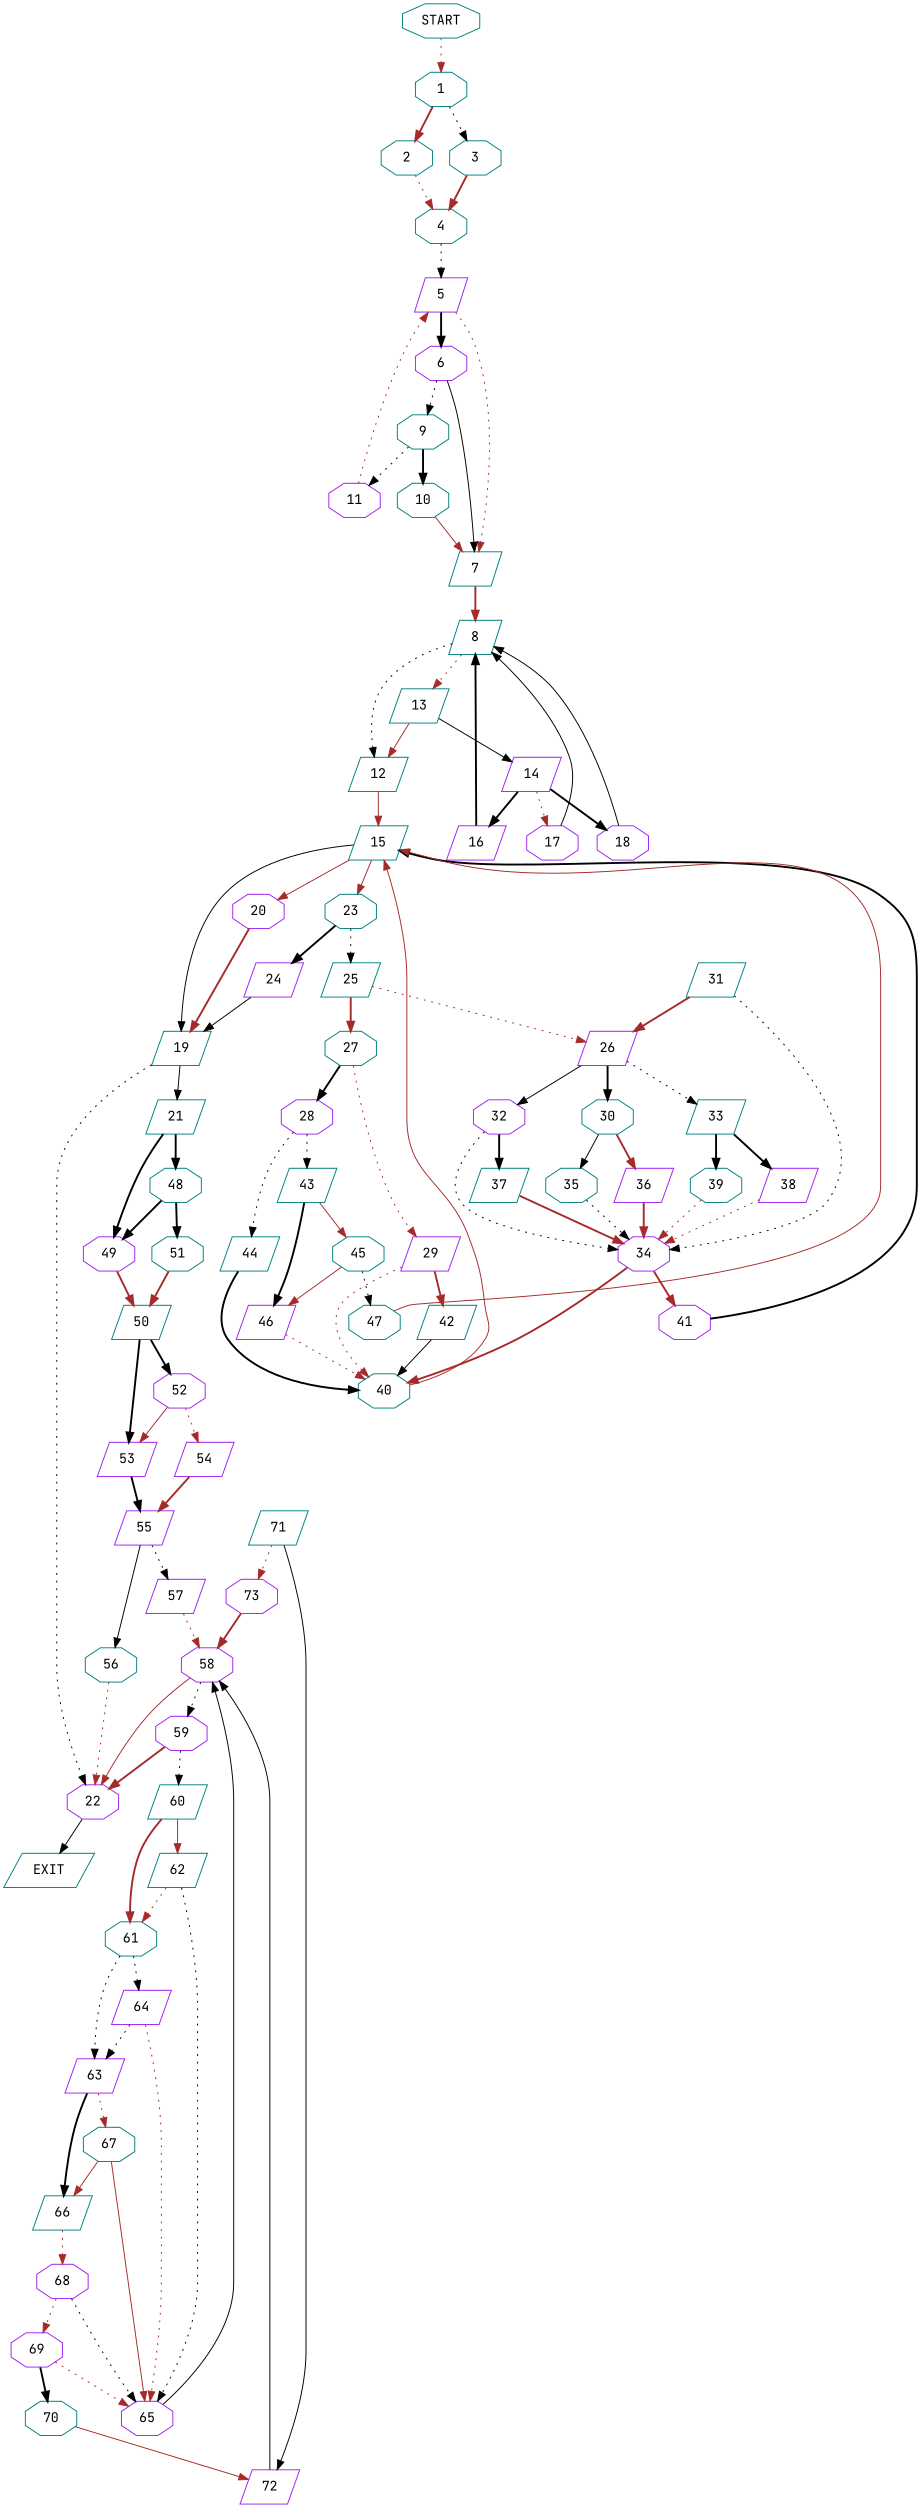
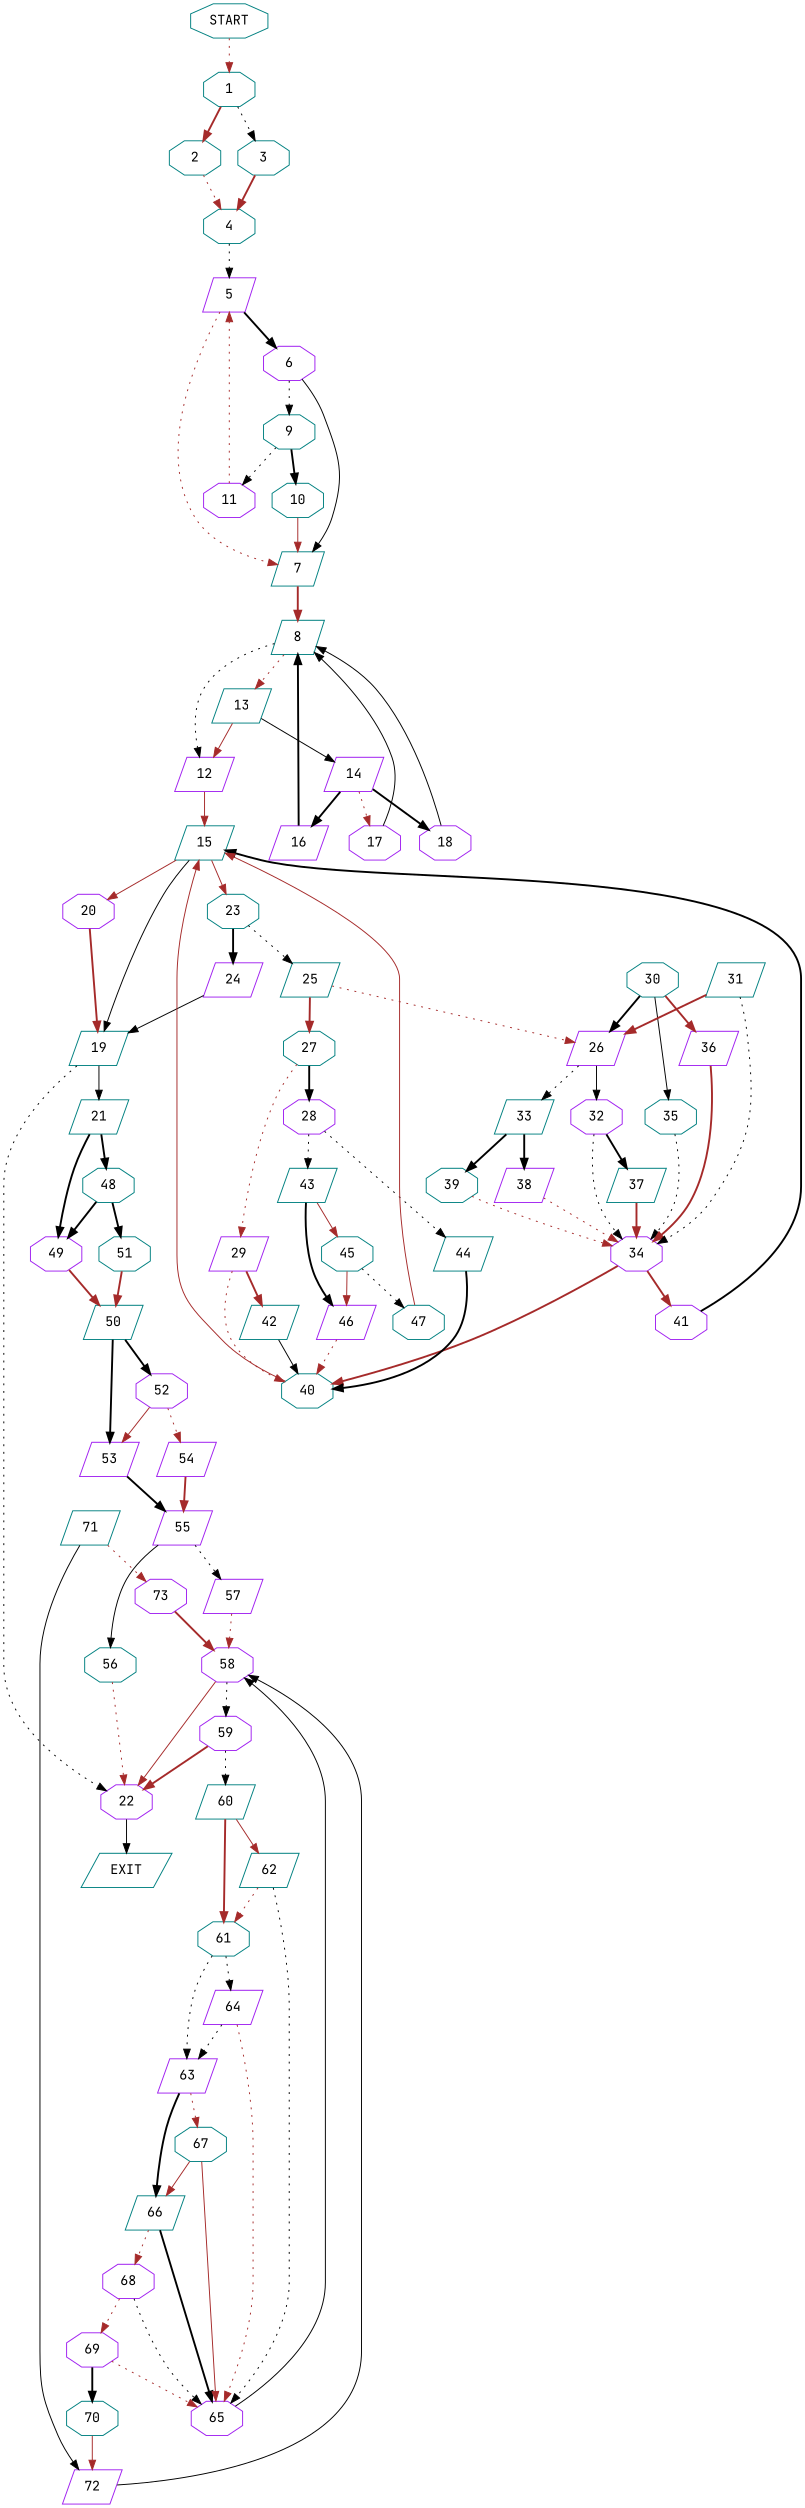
node "12": color teal -> purple
edge "26" -> "30": reversed
edge "66" -> "65": added
